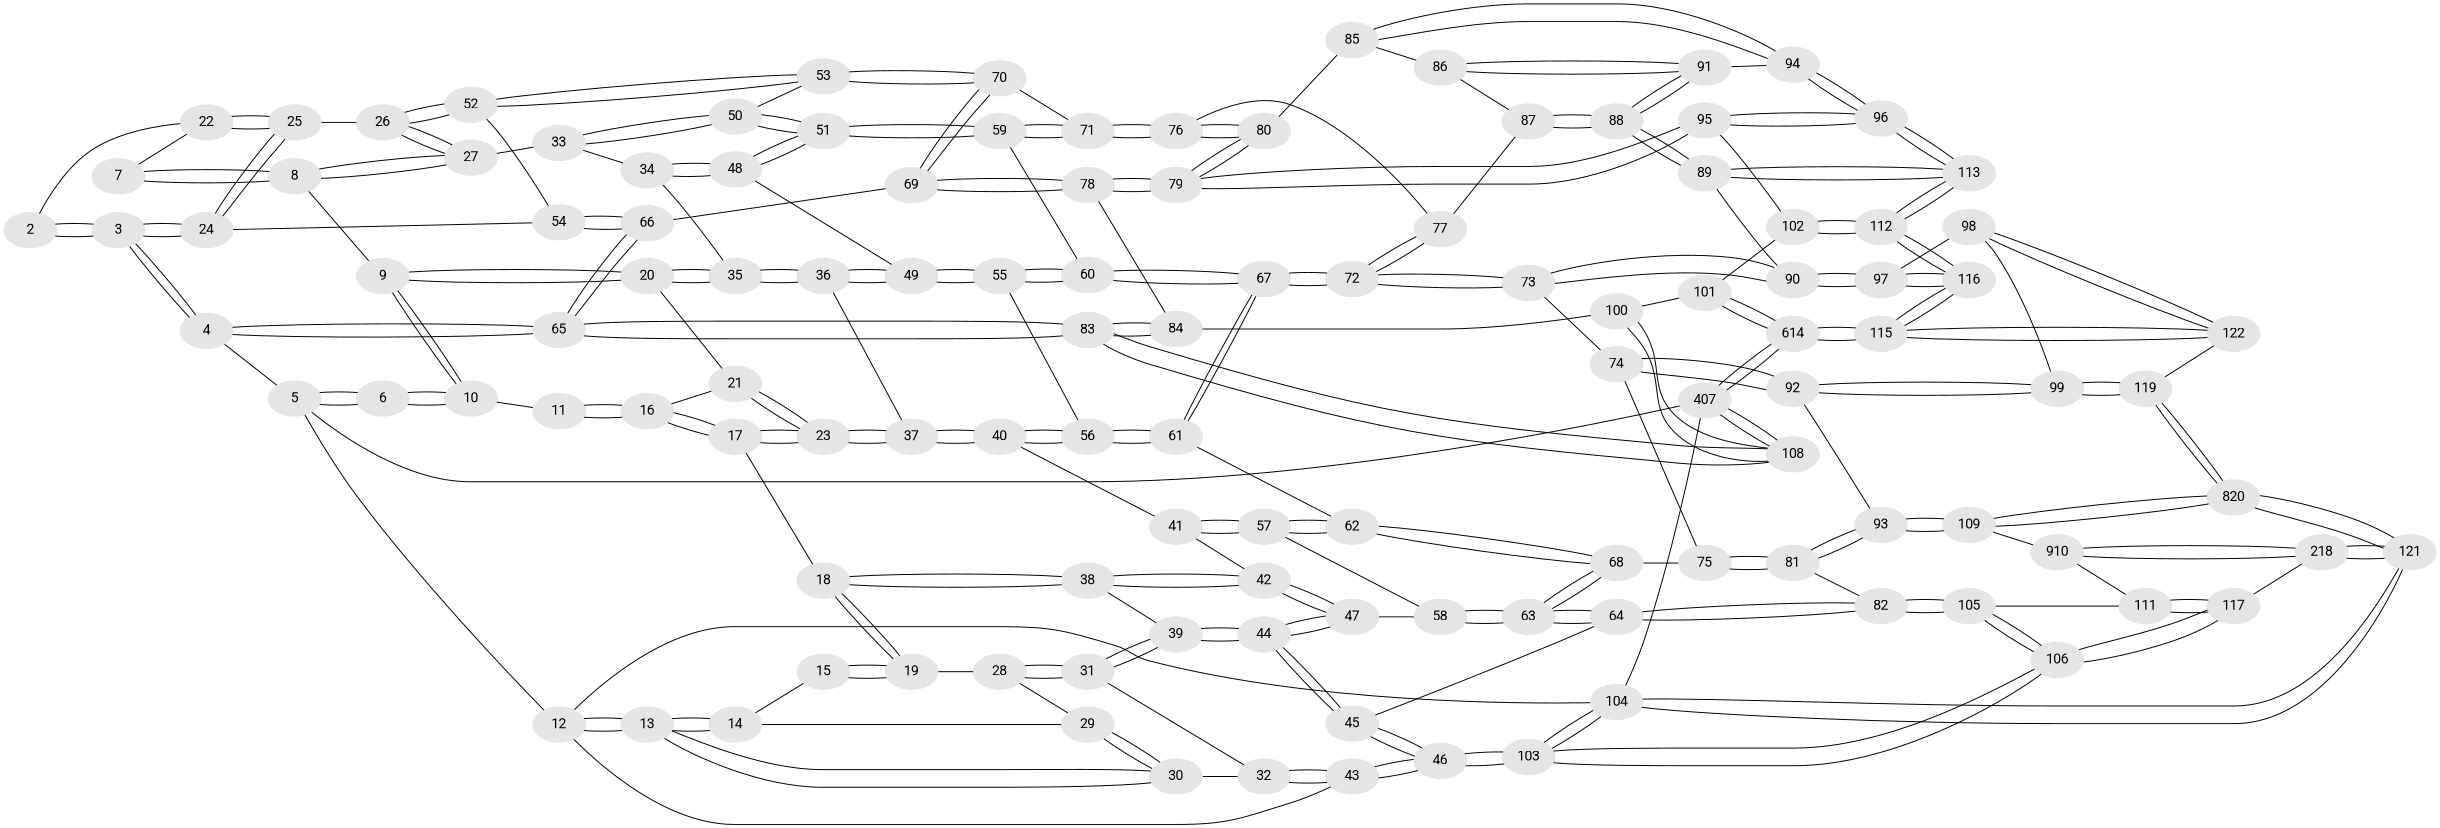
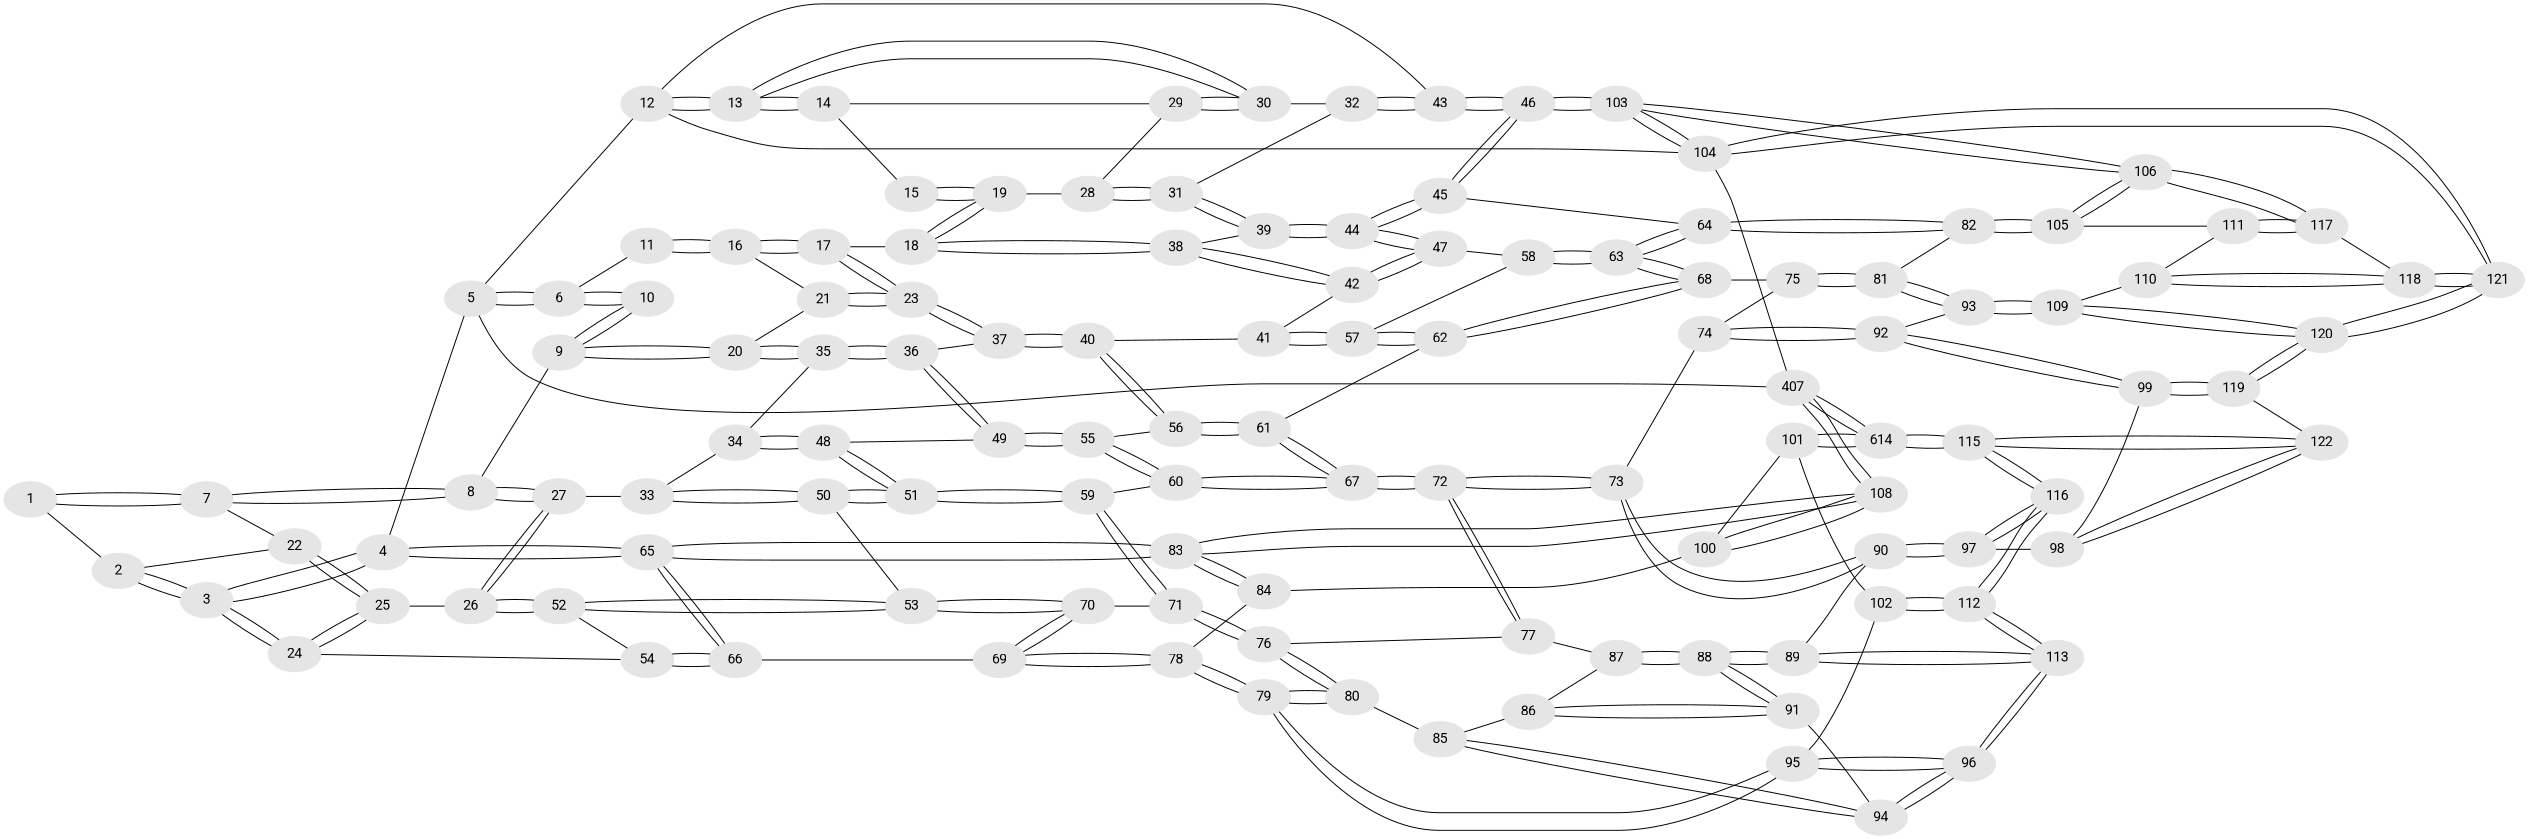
edge "10" -- "11": now "6" -- "11"
node "820": label "820" -> "120"
node "1": added
node "910": label "910" -> "110"
node "218": label "218" -> "118"
